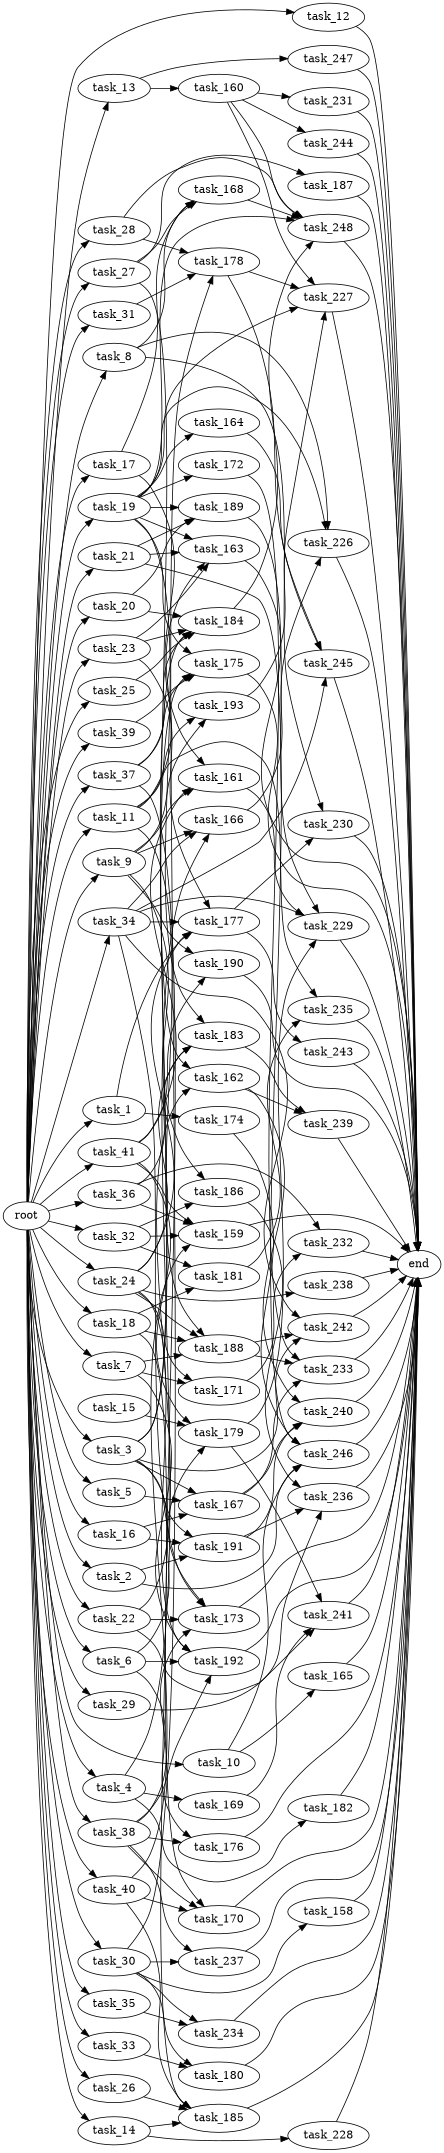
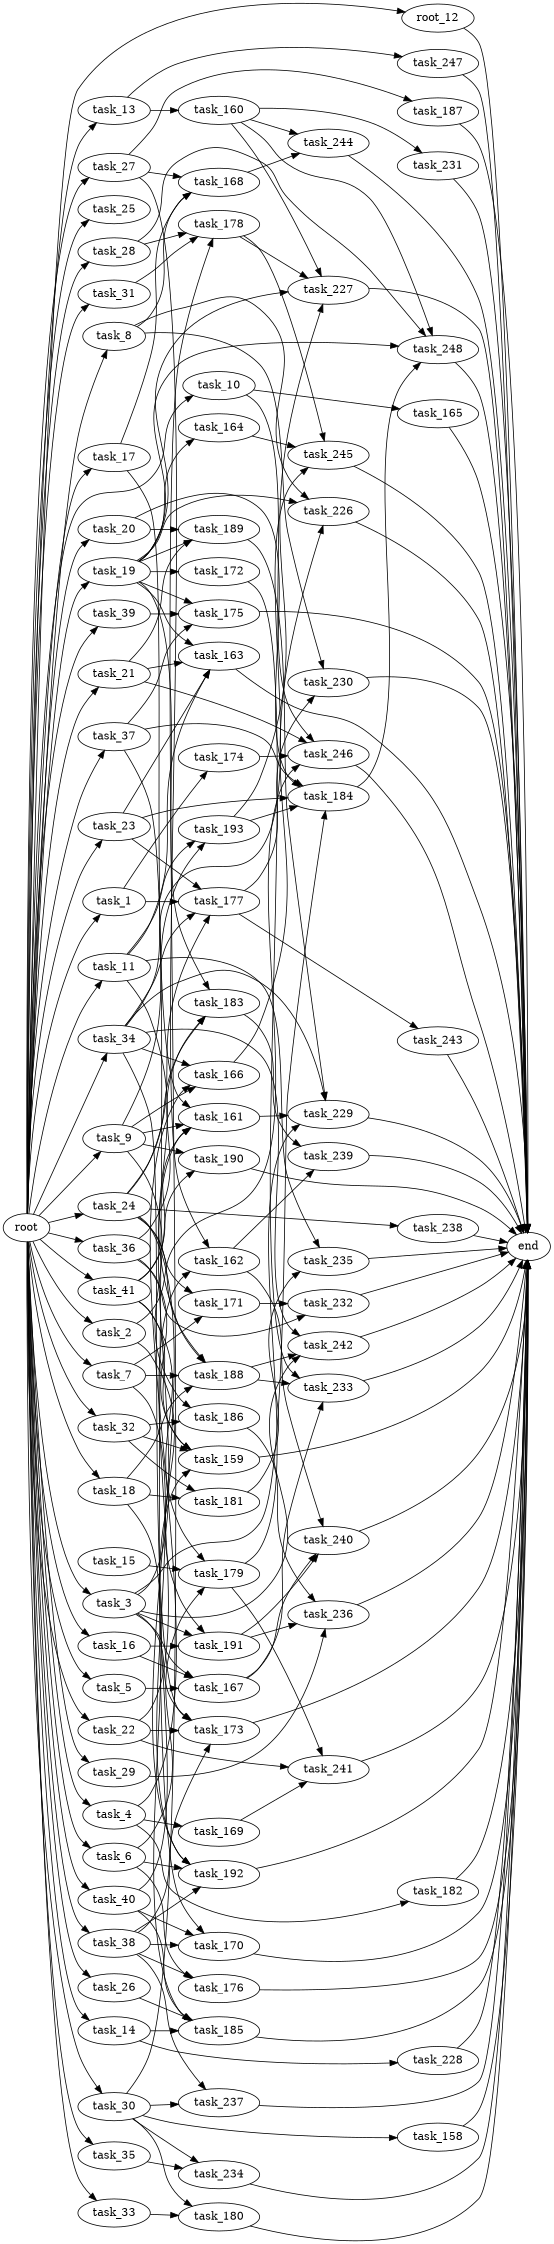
node "task_12": label "task_12" -> "root_12"
edge "task_168" -> "task_248": now "task_168" -> "task_244"
edge "task_25" -> "task_184": now "task_193" -> "task_184"
edge "task_3" -> "task_175": now "task_3" -> "task_161"
